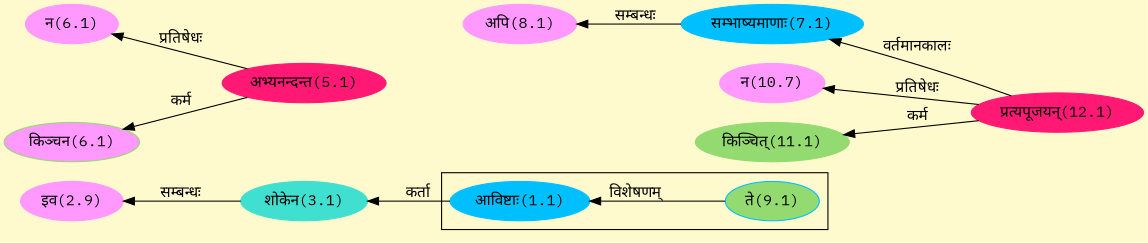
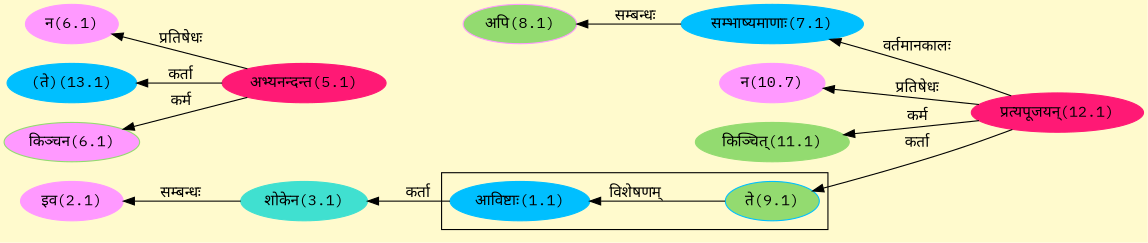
node "अपि(8.1)": fillcolor #ff99ff -> #93db70
node "(ते)(13.1)": added
edge "प्रत्यपूजयन्(12.1)" -> "ते(9.1)": added, label "कर्ता"
node "इव(2.9)": label "इव(2.9)" -> "इव(2.1)"
